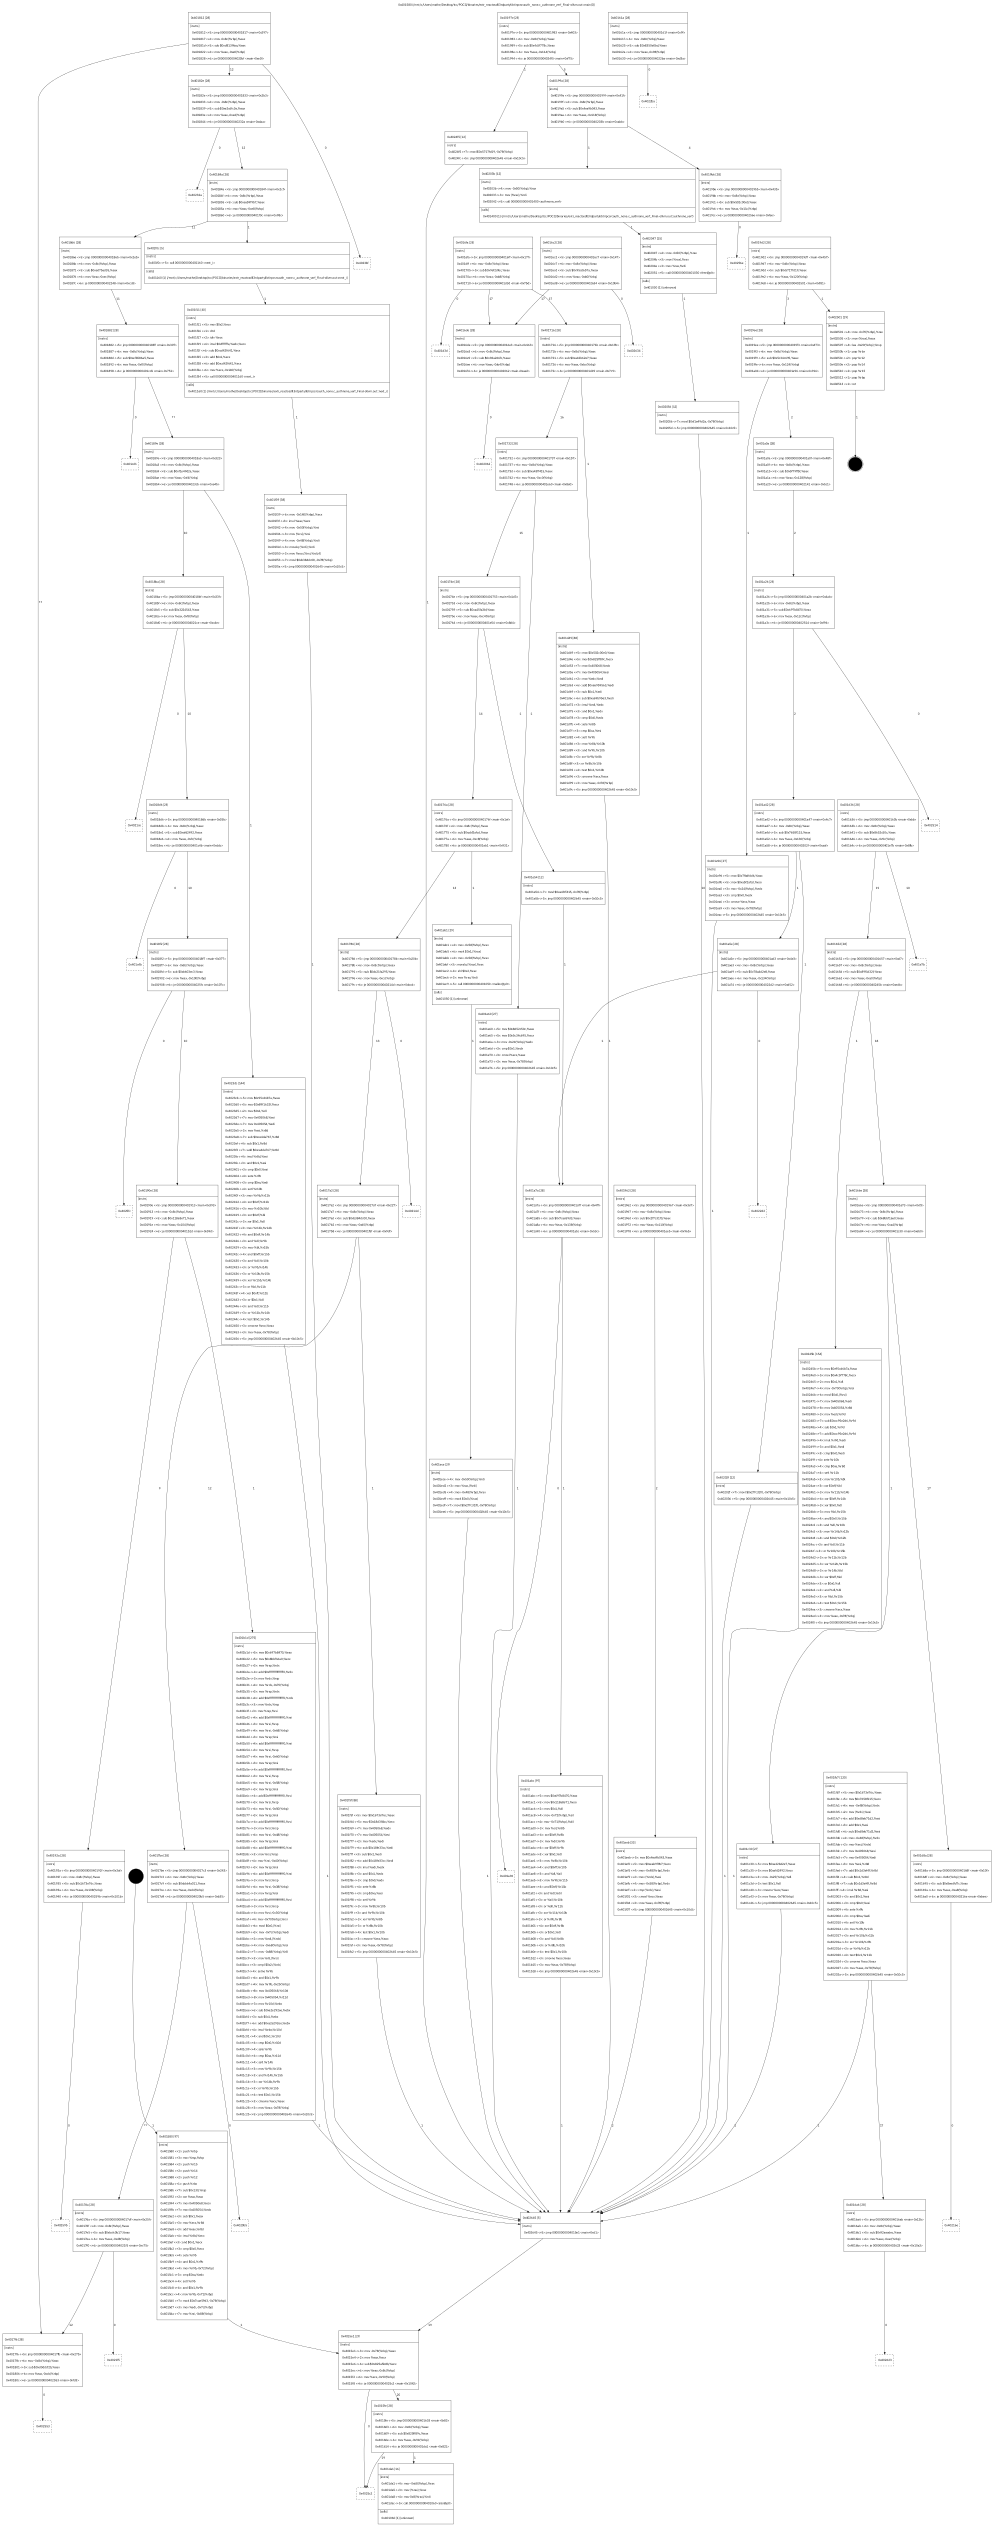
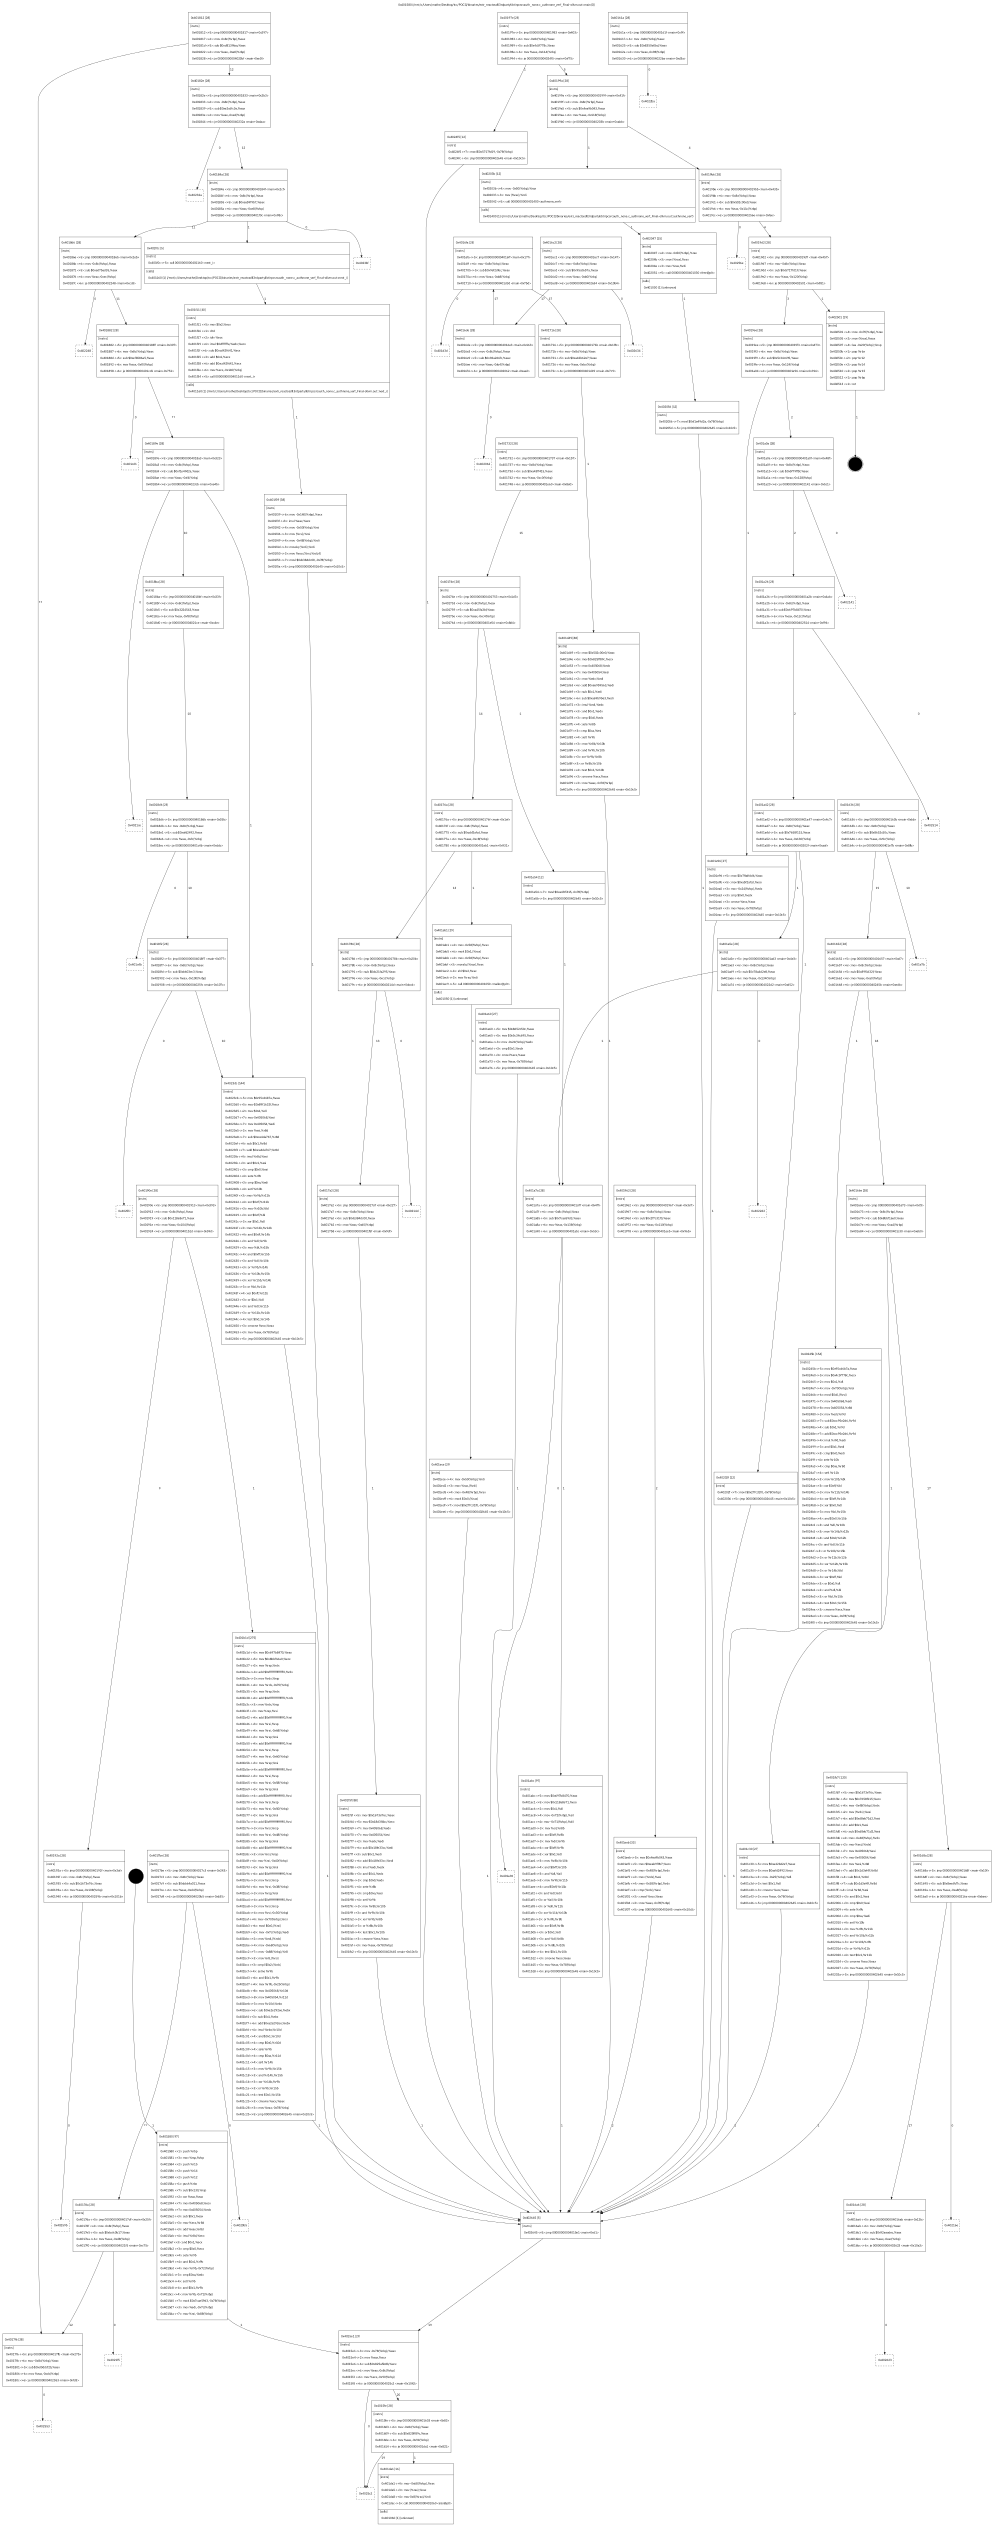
edge "0x401812 [28]" -> "0x4023bf": now "0x40184a [28]" -> "0x4023bf"
edge "0x4019b6 [28]" -> "0x4019d2 [28]": added, label "4"
edge "0x4016fa [28]" -> "0x4016de [28]": reversed
node "0x402248": added
edge "0x401716 [28]" -> "0x401732 [28]": removed, label "16"
node "0x402141": added
edge "0x4018ba [28]" -> "0x4021ce": now "0x40189e [28]" -> "0x4021ce"
edge "0x401732 [28]" -> "0x401e60 [27]": removed, label "1"
edge "0x402056 [12]" -> "0x402645 [5]": label " 10" -> " 1"
edge "0x4018f2 [28]" -> "0x40190e [28]": now "0x4018f2 [28]" -> "0x4023cb [144]"
edge "0x4017a2 [28]" -> "0x4017be [28]": removed, label "12"
edge "0x401fb7 [120]" -> "0x4016a6 [28]": now "0x40168a [28]" -> "0x4016a6 [28]"
